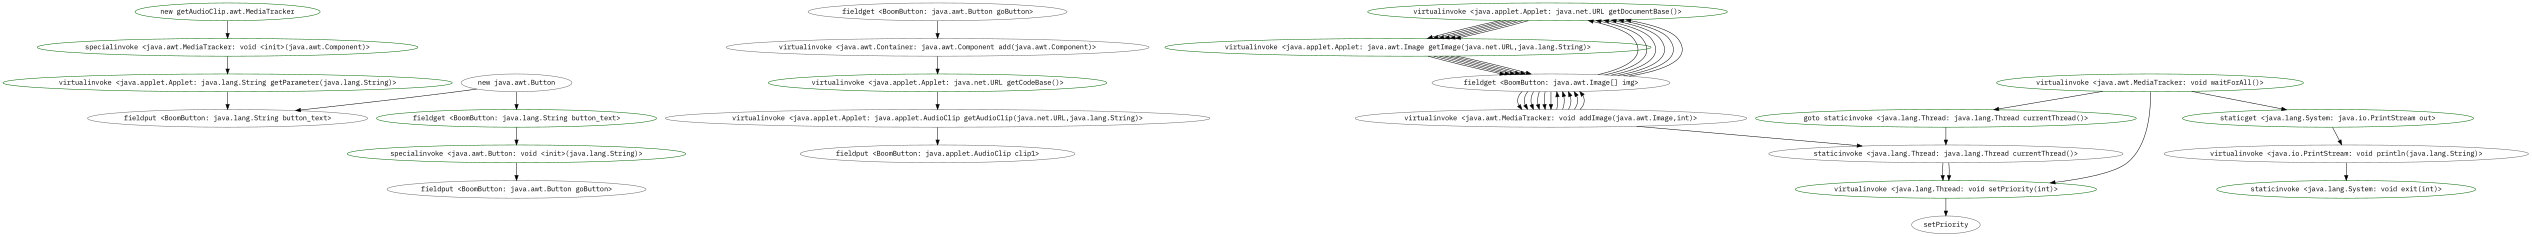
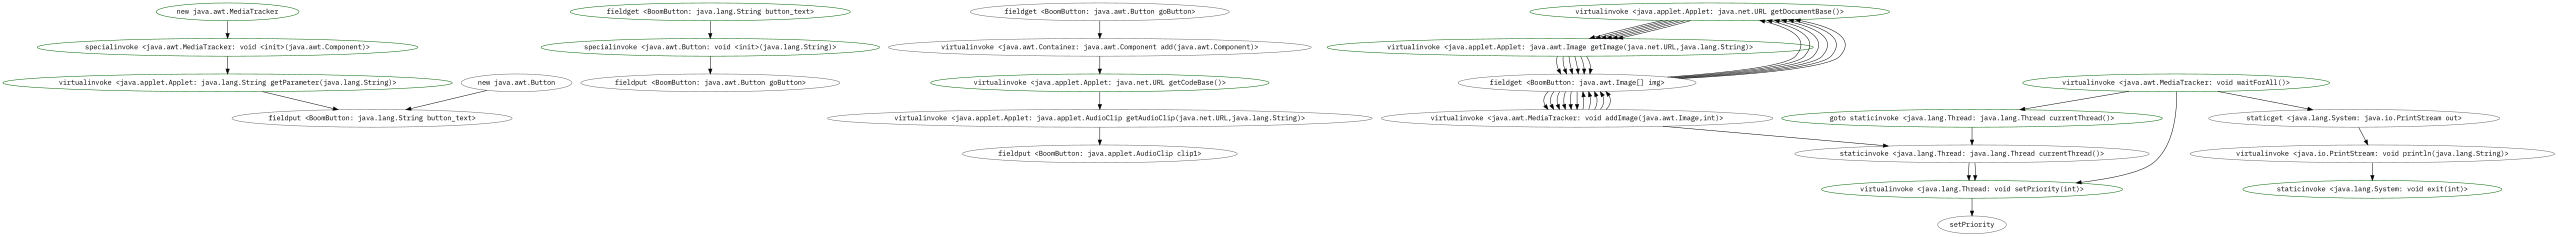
node "new getAudioClip.awt.MediaTracker": label "new getAudioClip.awt.MediaTracker" -> "new java.awt.MediaTracker"
edge "new java.awt.Button" -> "fieldget <BoomButton: java.lang.String button_text>": removed
node "staticget <java.lang.System: java.io.PrintStream out>": color darkgreen -> gray40
